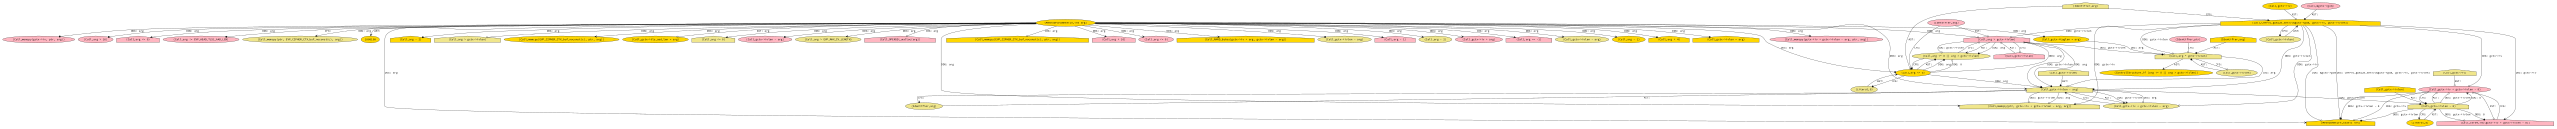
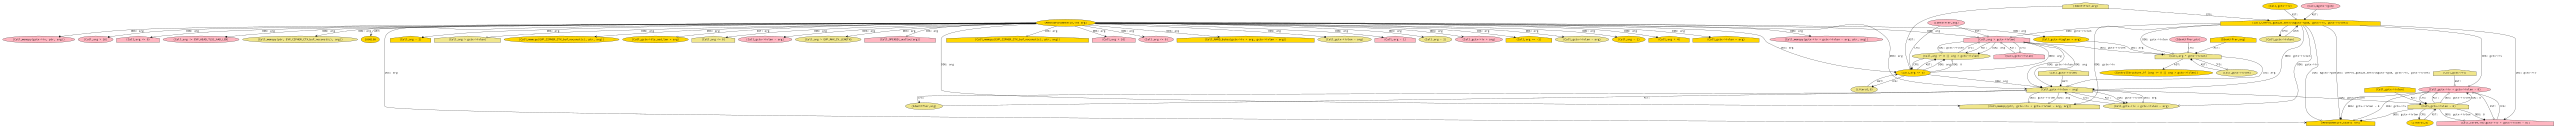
edge "(MethodParameterIn,int arg)" -> "(Call,arg != EVP_AEAD_TLS1_AAD_LEN)": label "CFG: " -> "DDG: arg"
node "(Call,arg == -1)": fillcolor lightpink -> gold
